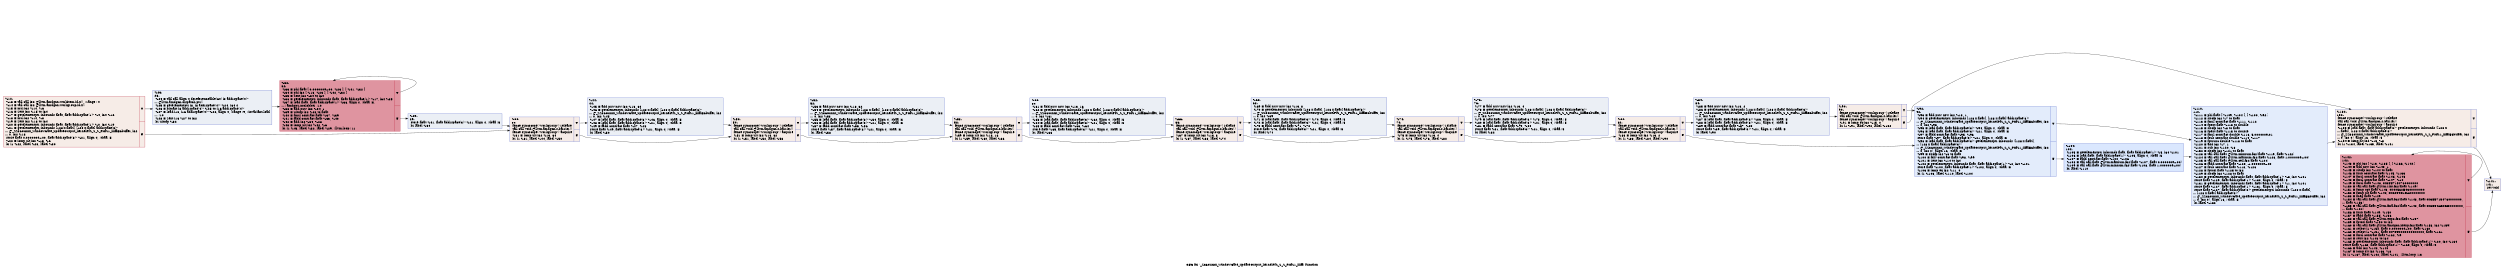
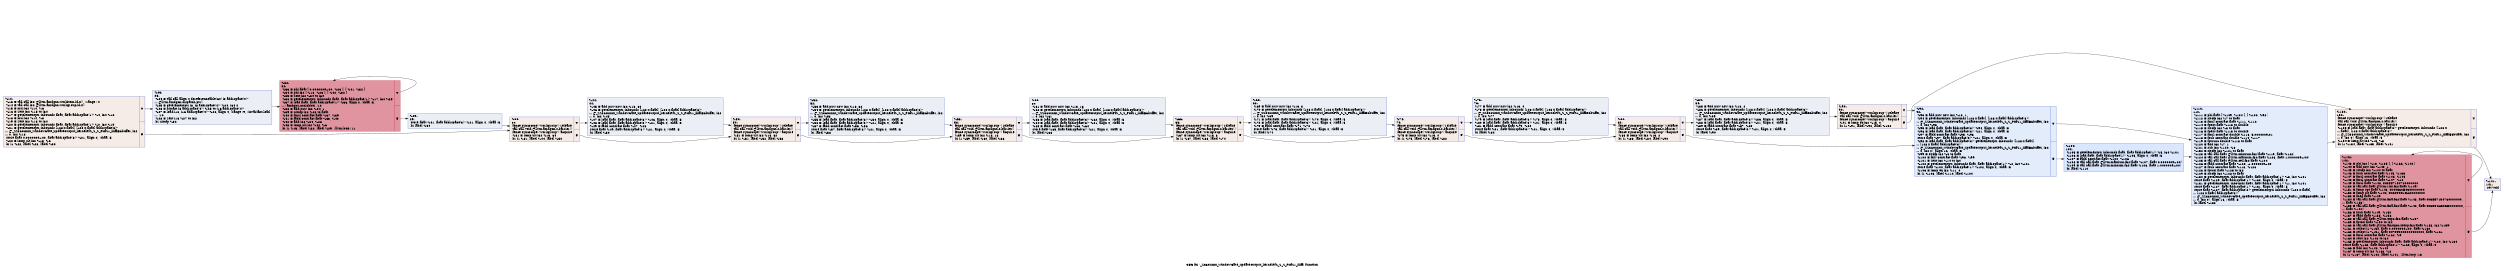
node "%12:": color #b70d28ff -> #3d50c3ff
